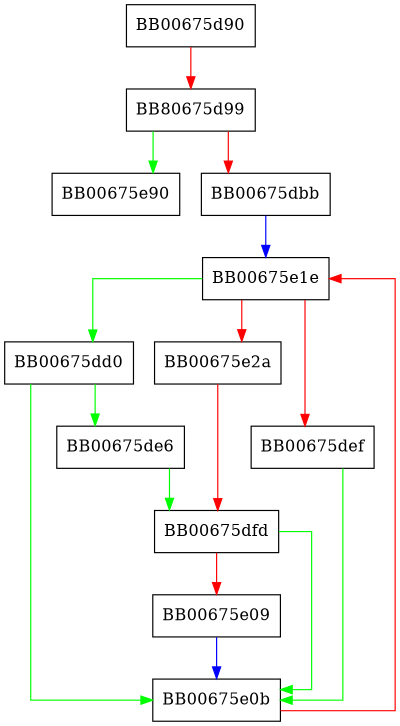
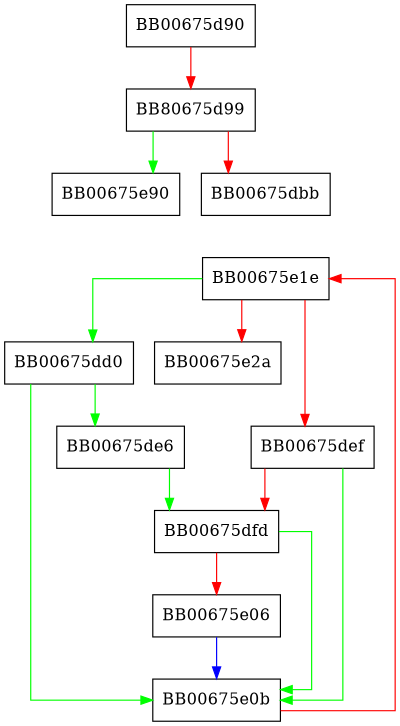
edge "BB00675dbb" -> "BB00675e1e": removed
edge "BB00675e2a" -> "BB00675dfd": now "BB00675def" -> "BB00675dfd"
node "BB00675e09": label "BB00675e09" -> "BB00675e06"
